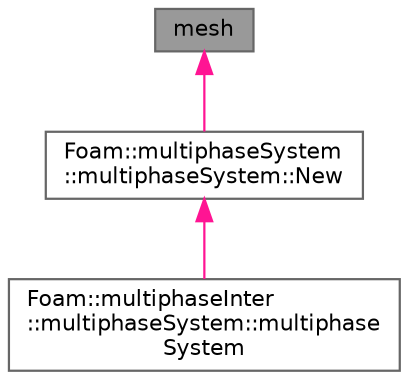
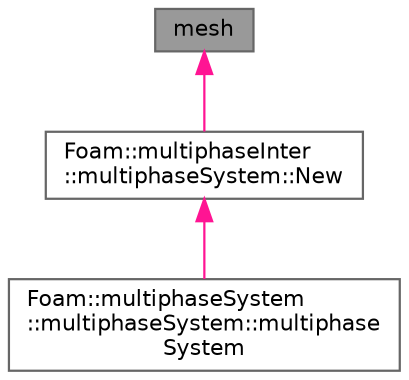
node "Foam::multiphaseSystem ::multiphaseSystem::New": label "Foam::multiphaseSystem ::multiphaseSystem::New" -> "Foam::multiphaseInter ::multiphaseSystem::New"
node "Foam::multiphaseInter ::multiphaseSystem::multiphase System": label "Foam::multiphaseInter ::multiphaseSystem::multiphase System" -> "Foam::multiphaseSystem ::multiphaseSystem::multiphase System"
